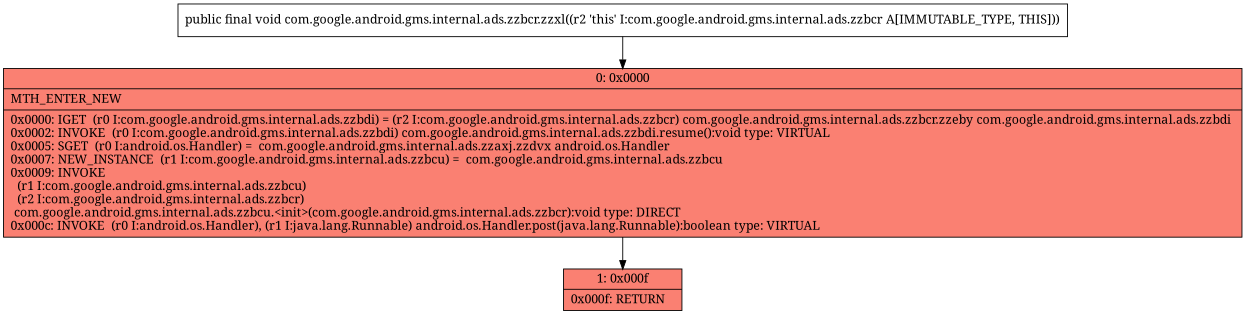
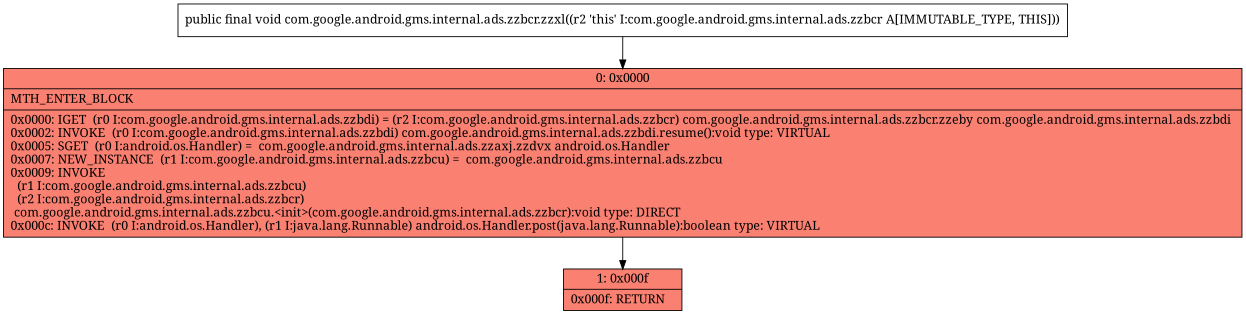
node "0: 0x0000": text "MTH_ENTER_NEW" -> "MTH_ENTER_BLOCK"
